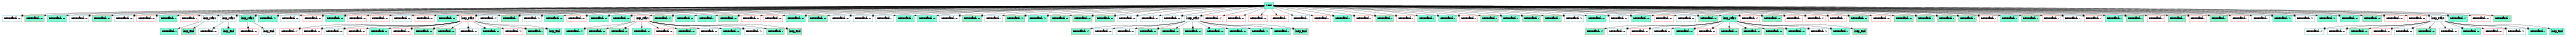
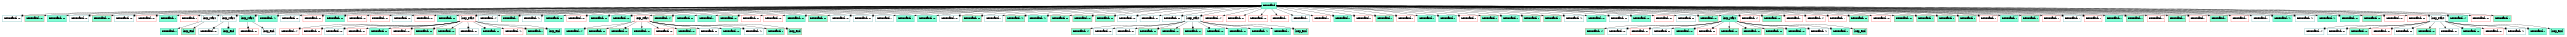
node "root": label "root" -> "command"
